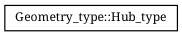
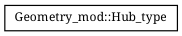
node "Geometry_type::Hub_type": label "Geometry_type::Hub_type" -> "Geometry_mod::Hub_type"
